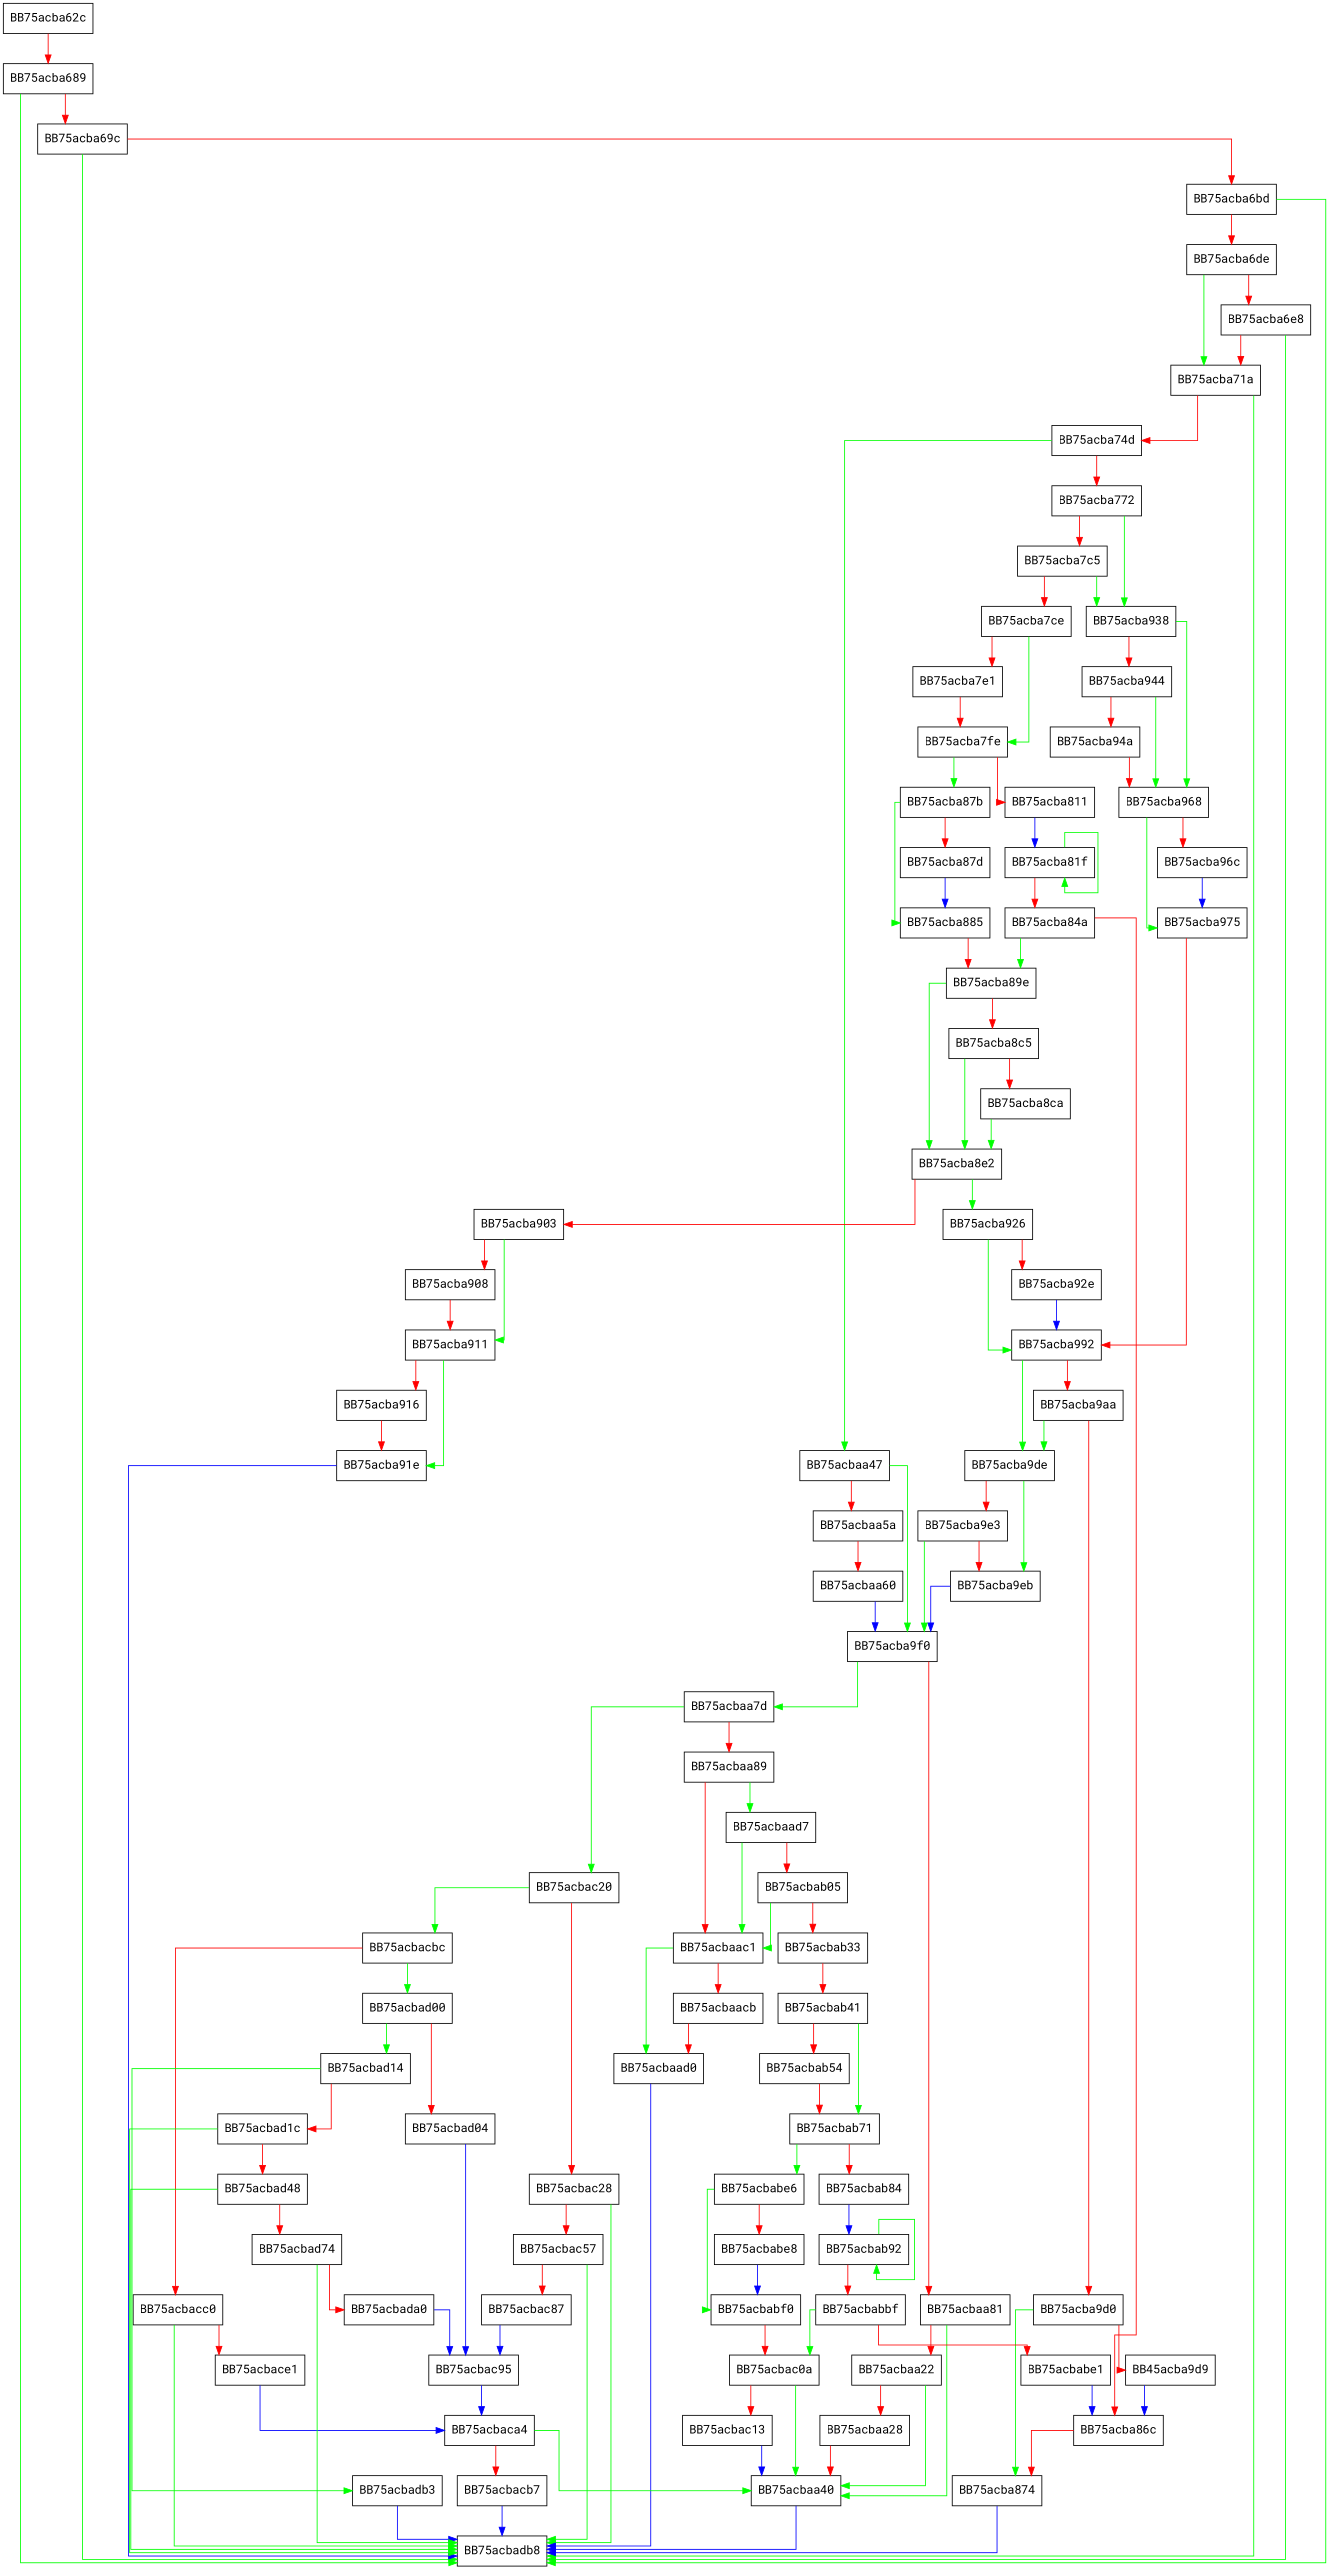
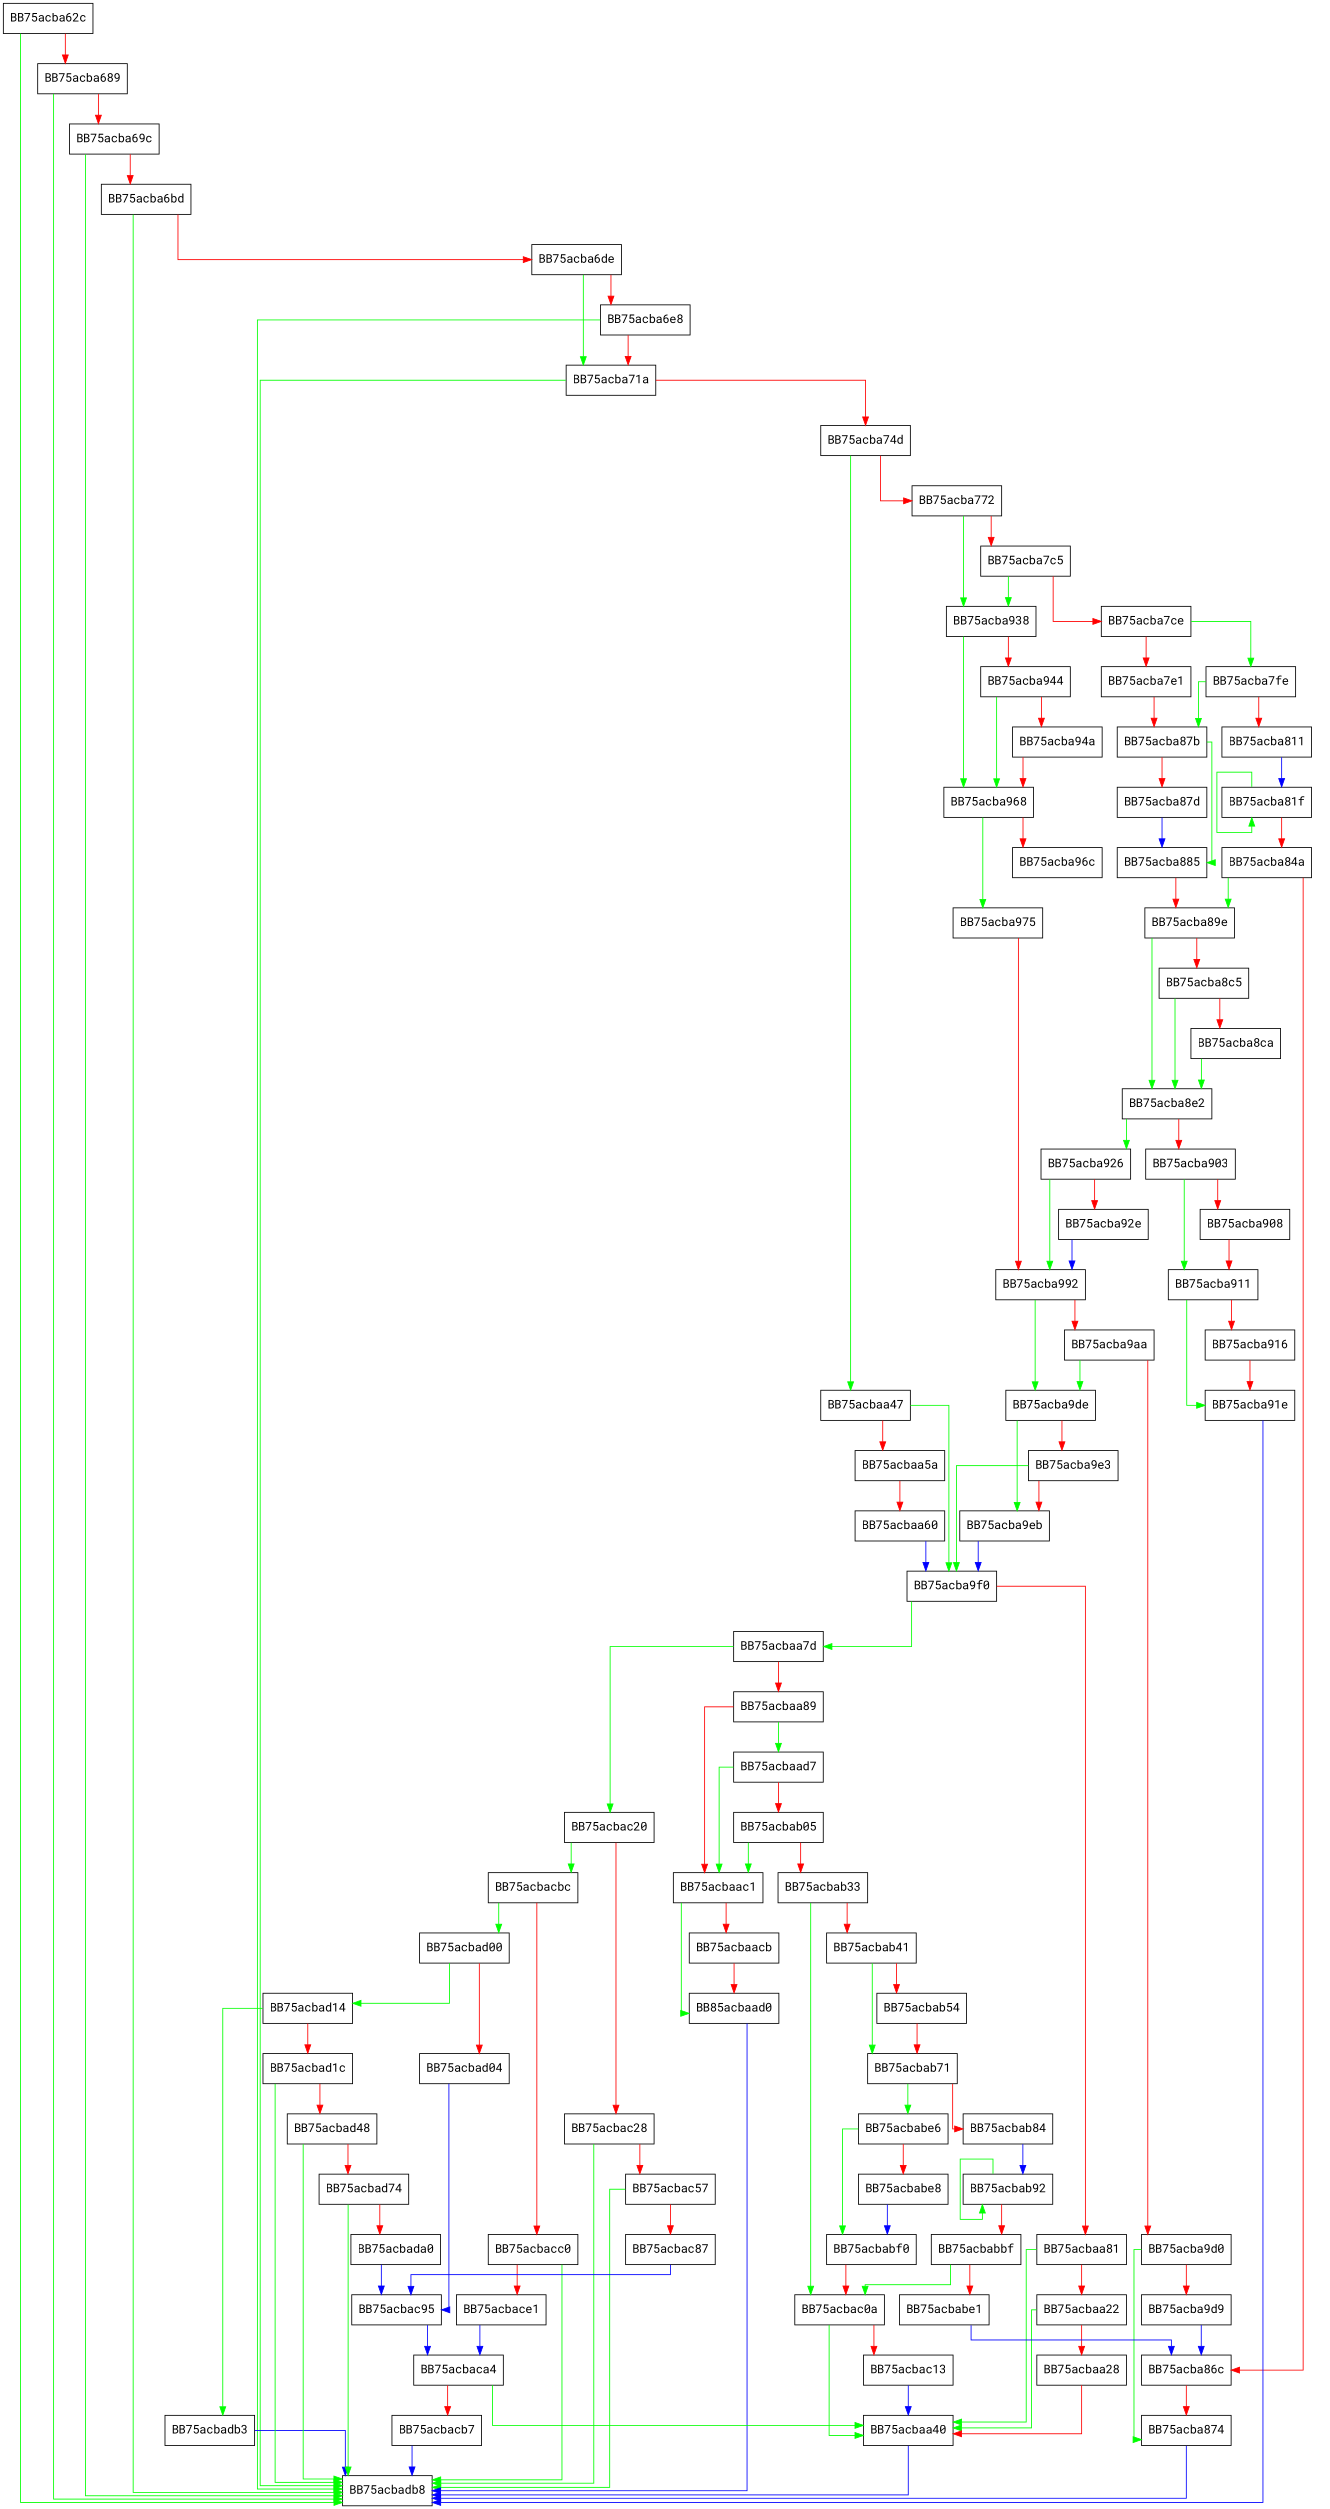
edge "BB75acba7e1" -> "BB75acba7fe": now "BB75acba7e1" -> "BB75acba87b"
edge "BB75acba96c" -> "BB75acba975": removed
edge "BB75acba62c" -> "BB75acbadb8": added
node "BB75acbaad0": label "BB75acbaad0" -> "BB85acbaad0"
edge "BB75acbab33" -> "BB75acbac0a": added
node "BB45acba9d9": label "BB45acba9d9" -> "BB75acba9d9"
